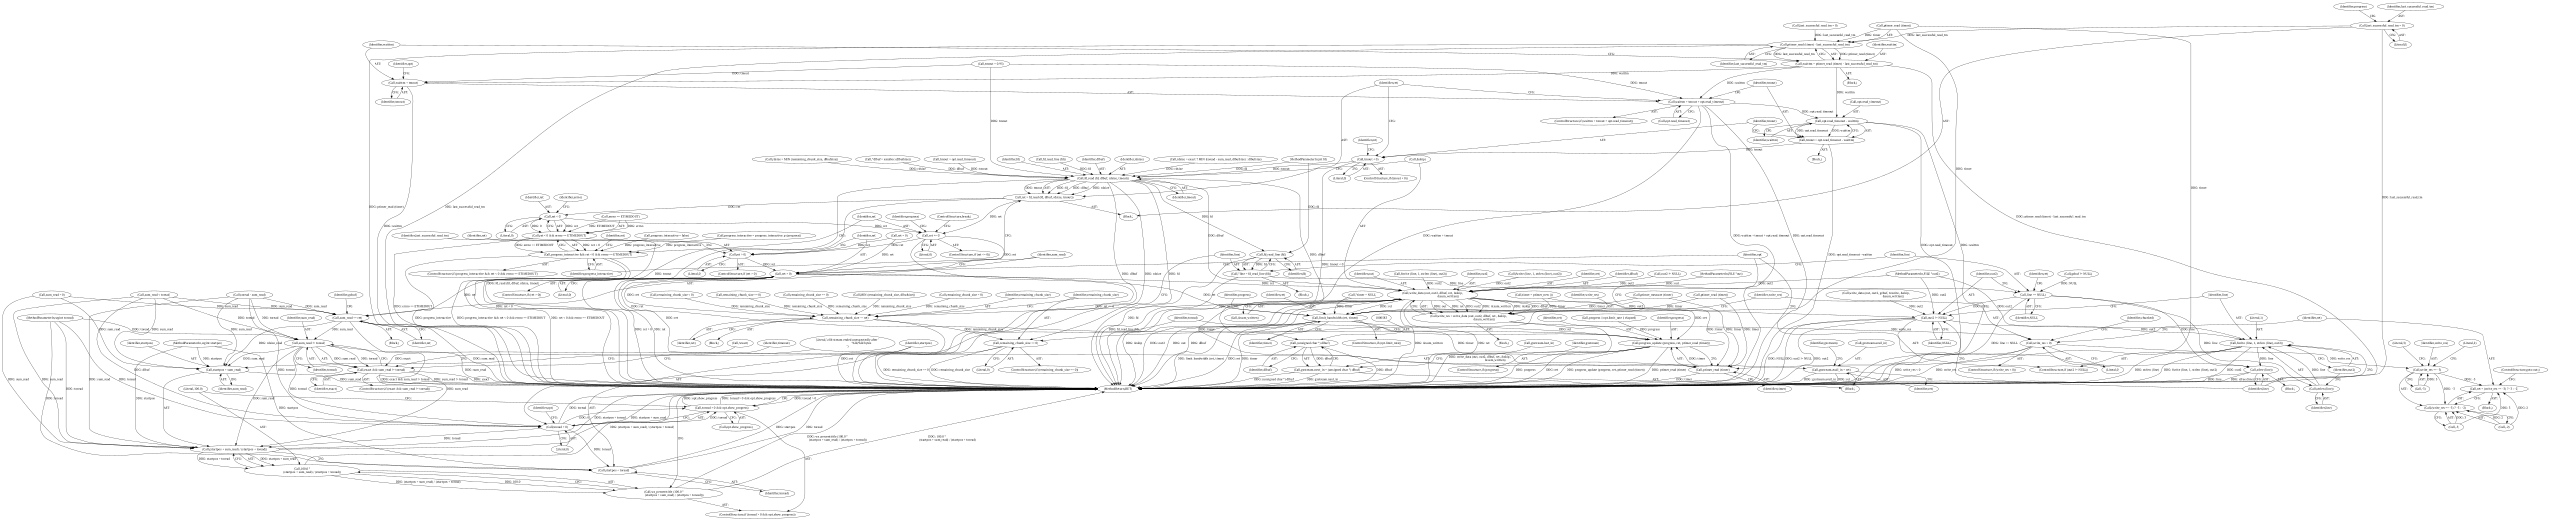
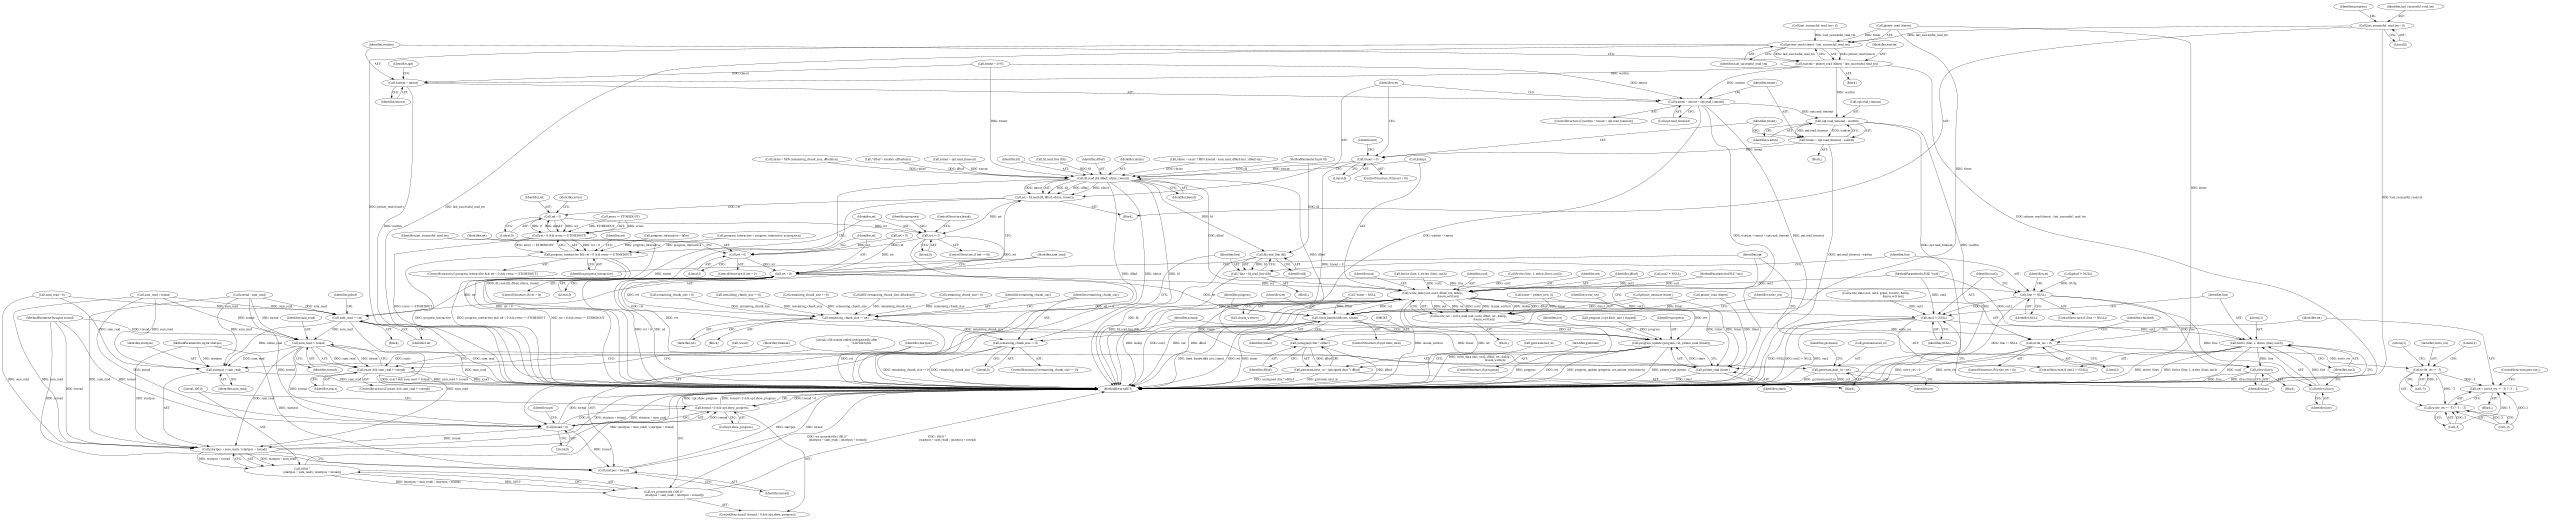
edge "(Call,ret < 0 && errno == ETIMEDOUT)" -> "(Call,ret < 0)": label "CFG: " -> "DDG: out"
node "(ControlStructure,if (line == NULL))": added
edge "(Call,sum_read < toread)" -> "(Call,toread > 0)": label "DDG: dlbuf" -> "DDG: toread"
